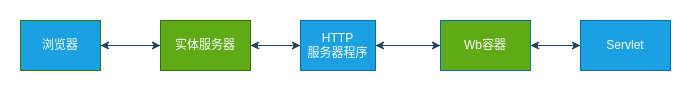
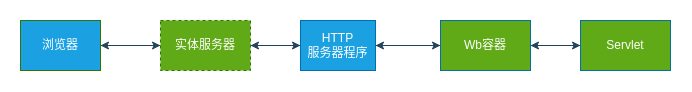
node "实体服务器": style solid -> dashed
node "Servlet": fillcolor #1ba1e2 -> #60a917
